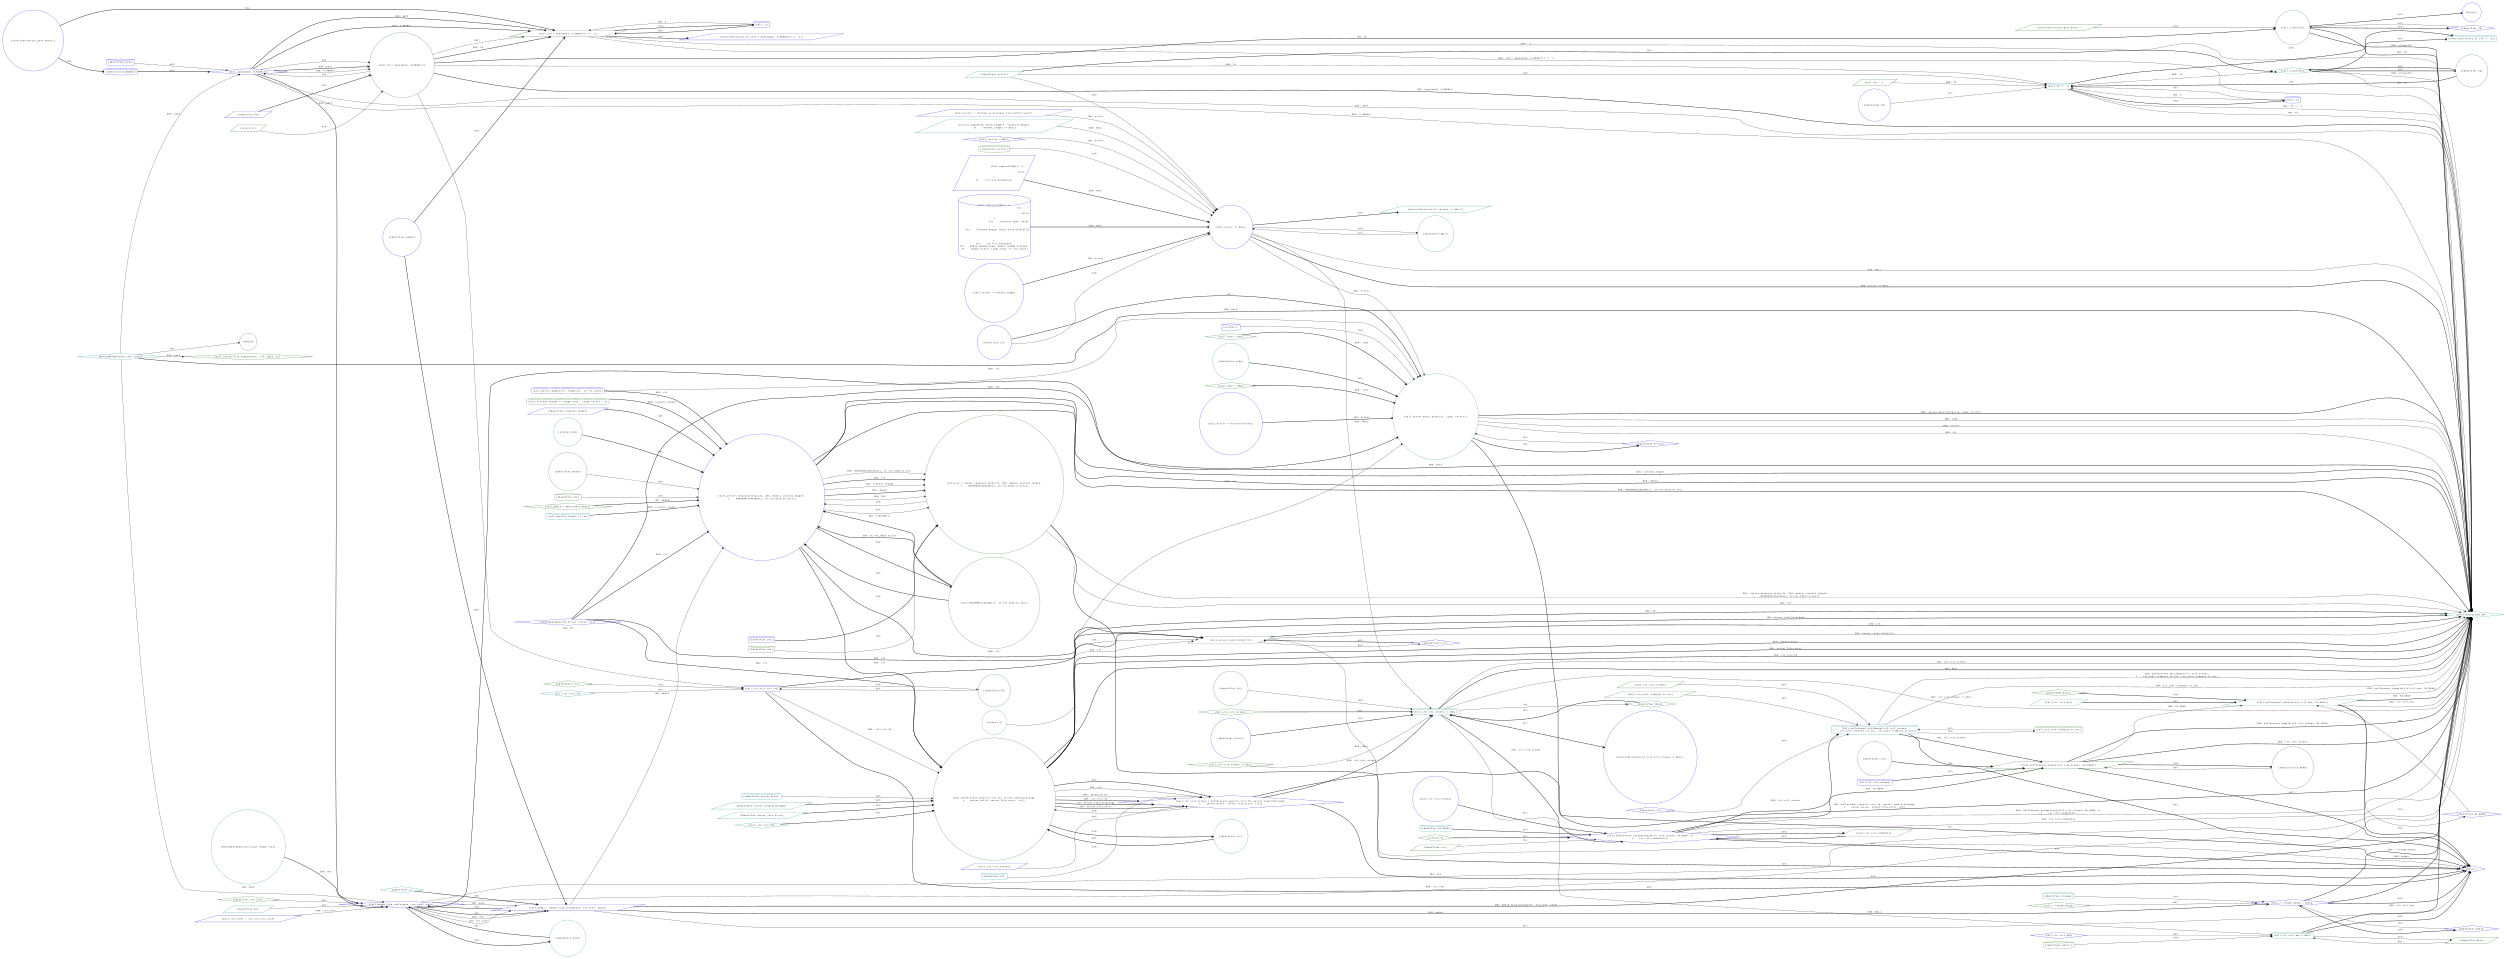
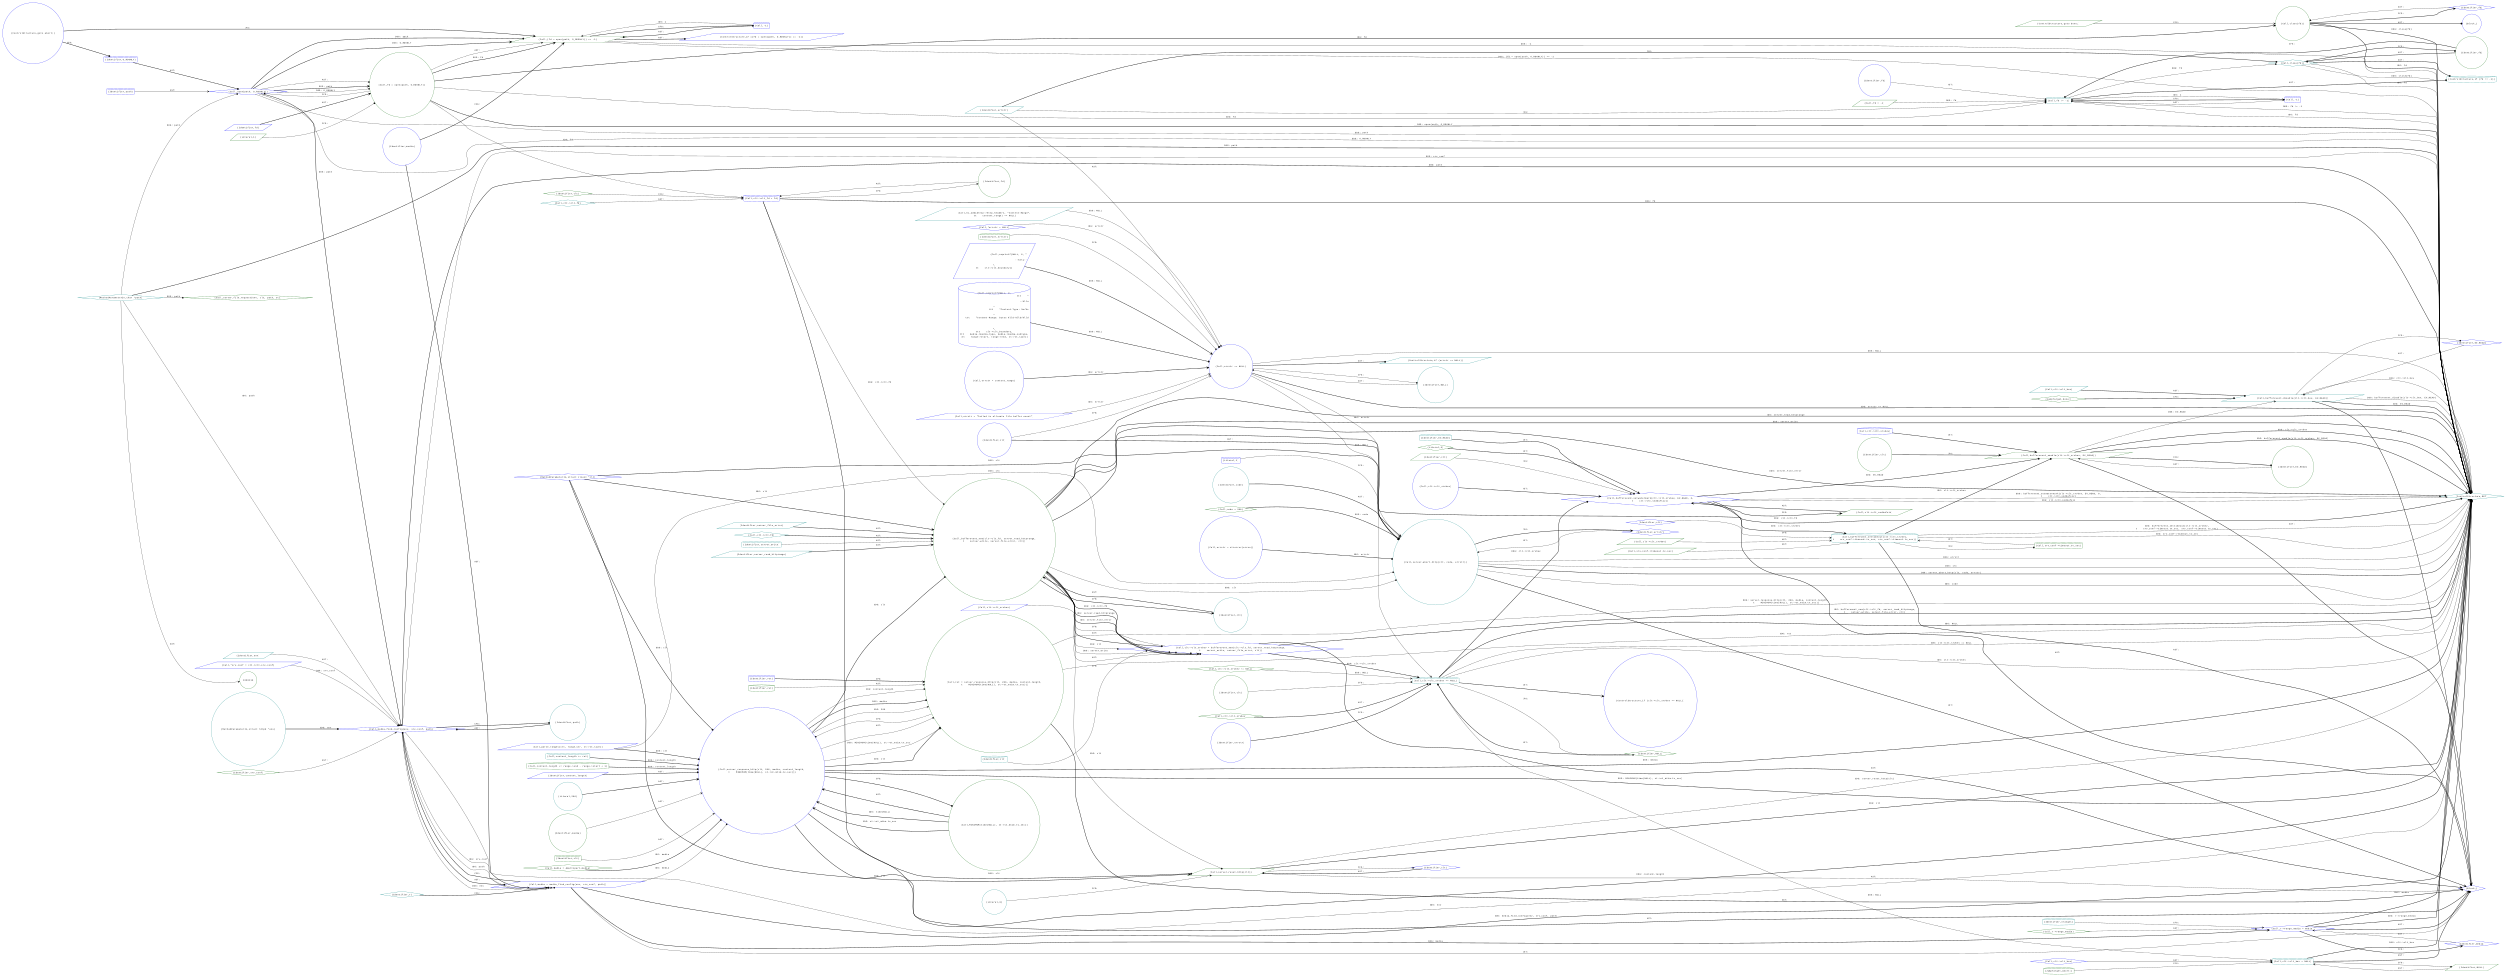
node "(Call,code = 416)": removed
node "(Call,parse_ranges(clt, range_str, st->st_size))": shape cylinder -> parallelogram
